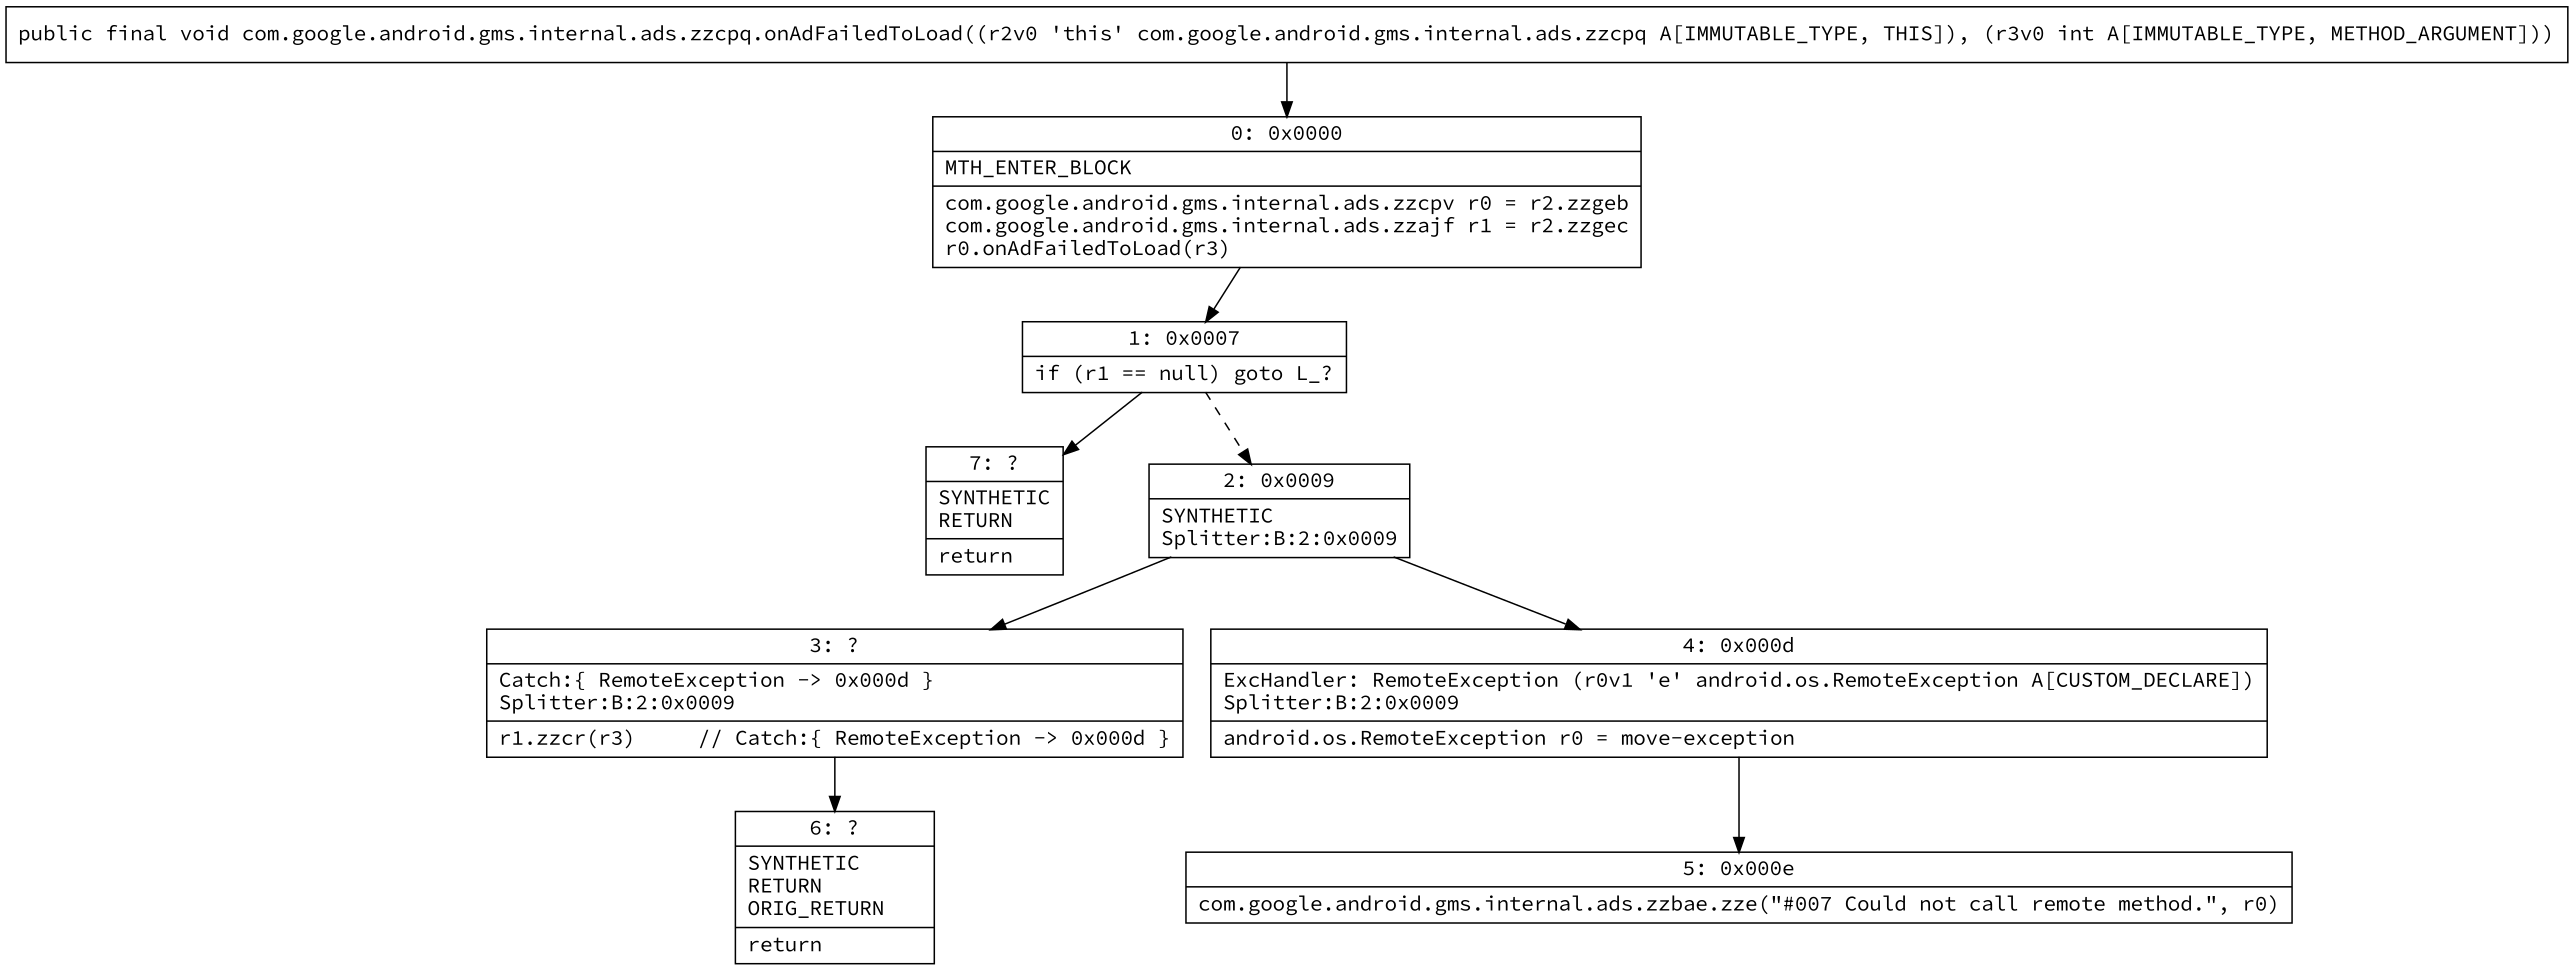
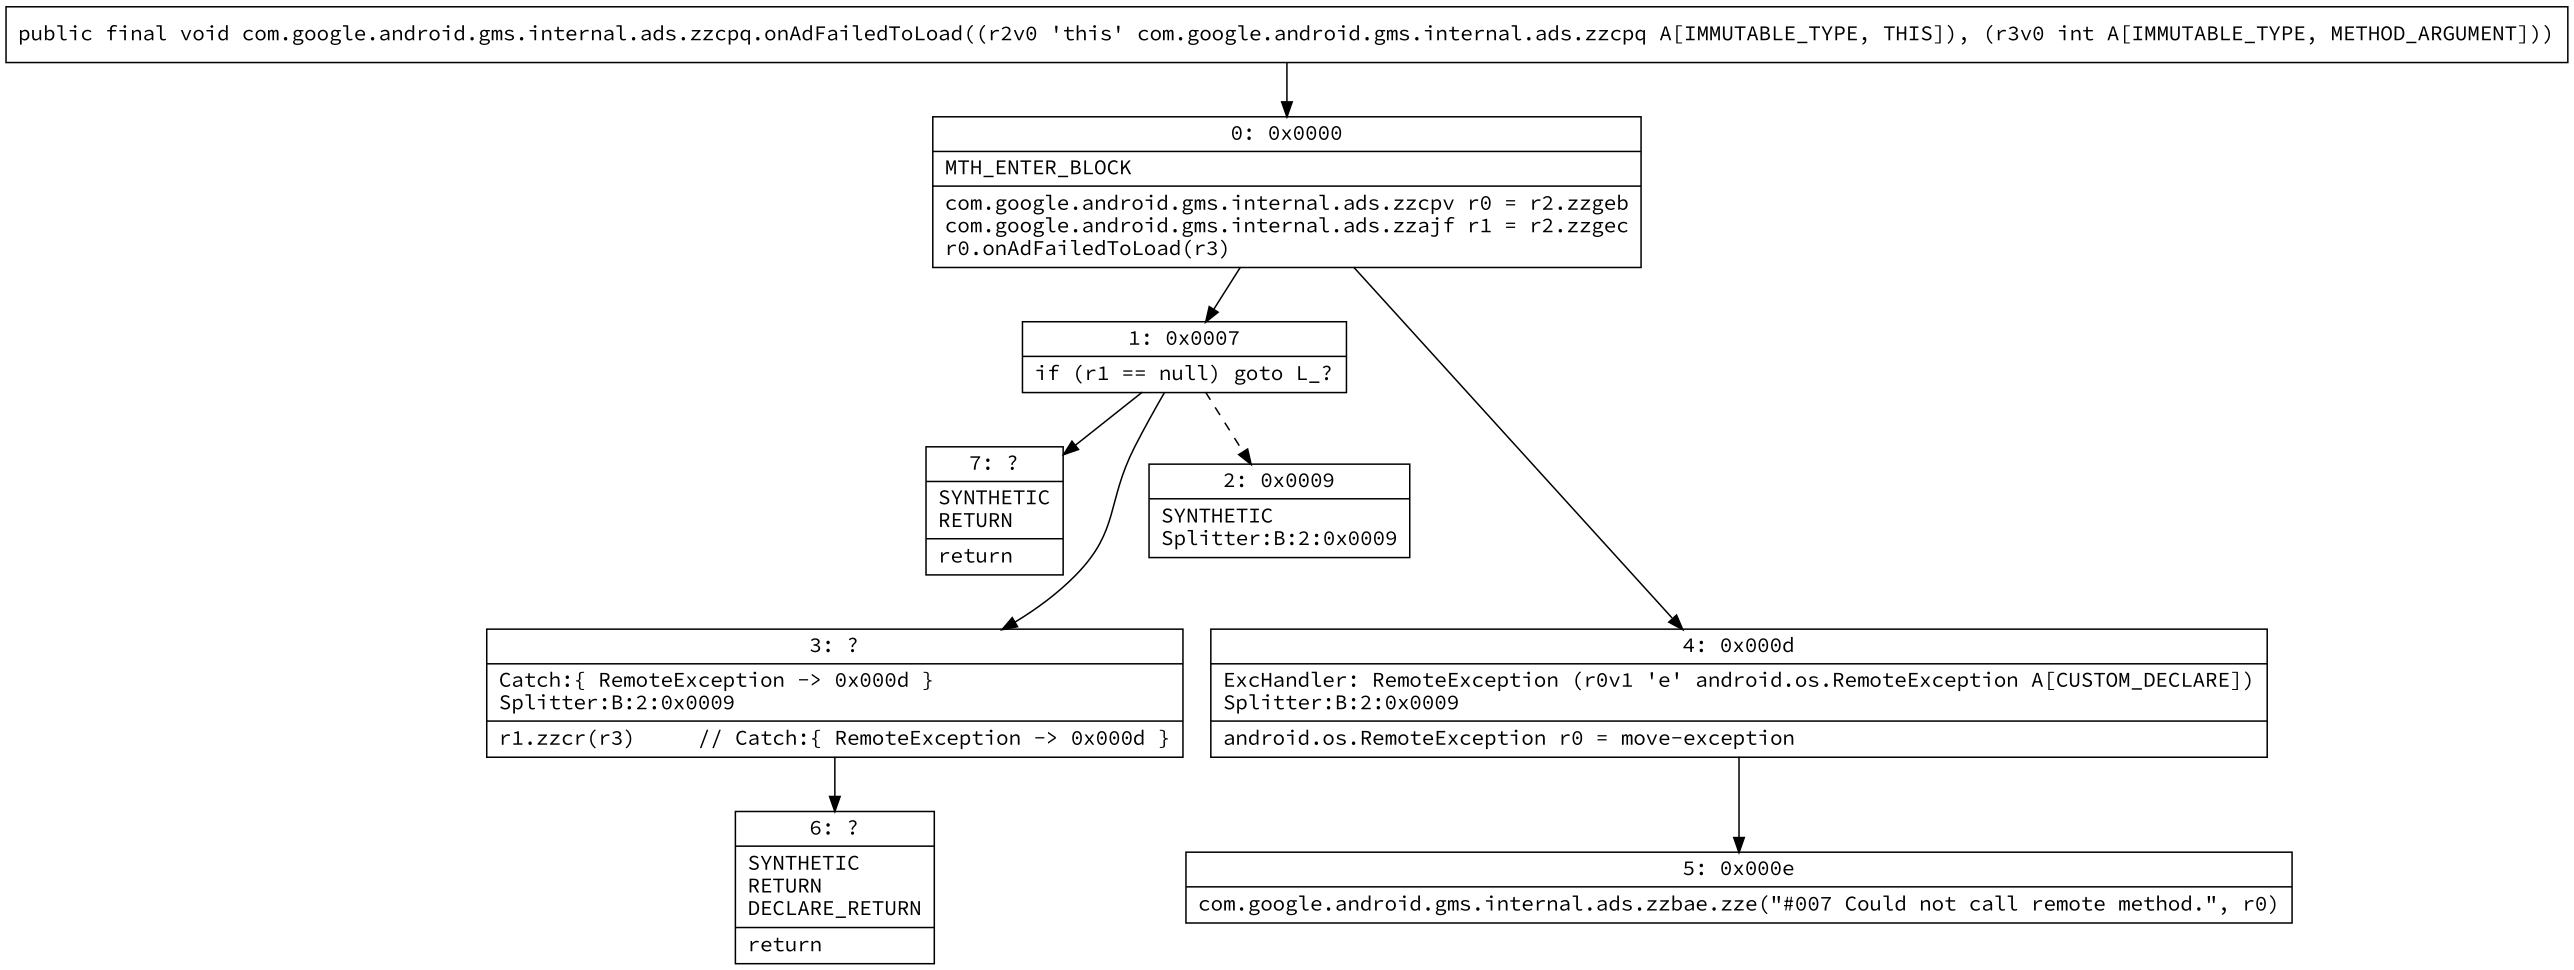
edge "2: 0x0009" -> "4: 0x000d": now "0: 0x0000" -> "4: 0x000d"
edge "2: 0x0009" -> "3: ?": now "1: 0x0007" -> "3: ?"
node "6: ?": text "ORIG_RETURN" -> "DECLARE_RETURN"
